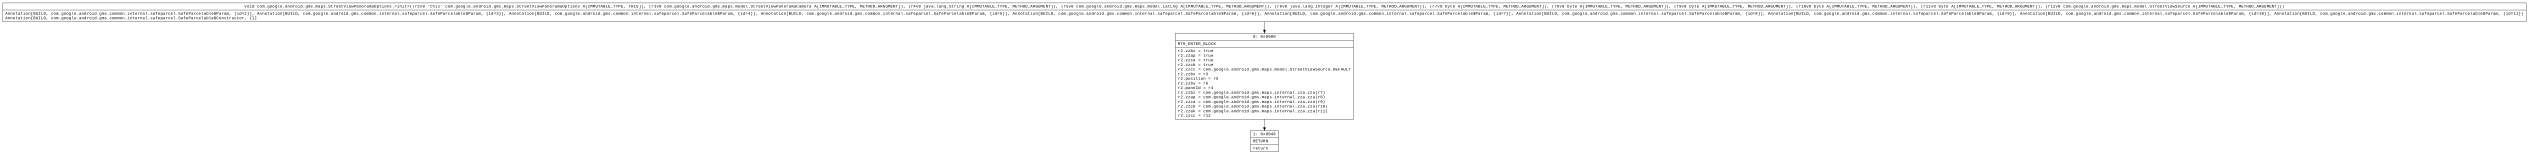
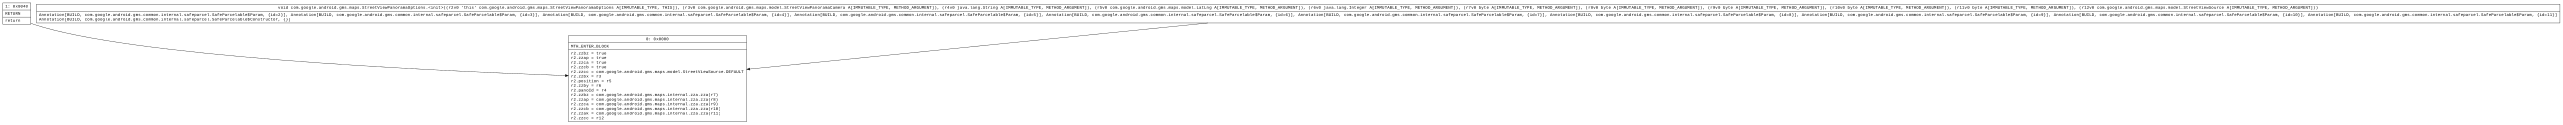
edge "0: 0x0000" -> "1: 0x0048": reversed
